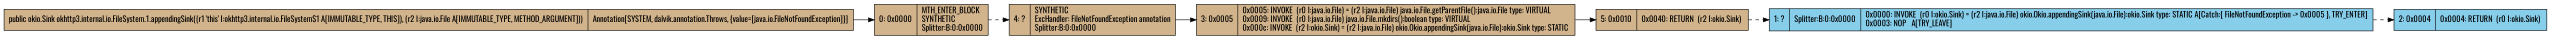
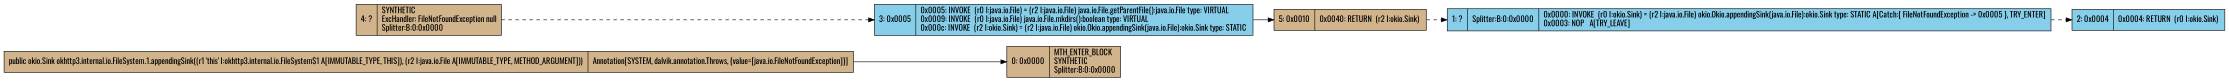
edge "0: 0x0000" -> "4: ?": removed
node "4: ?": text "ExcHandler: FileNotFoundException annotation" -> "ExcHandler: FileNotFoundException null"
edge "4: ?" -> "3: 0x0005": style solid -> dashed
node "3: 0x0005": fillcolor tan -> skyblue
